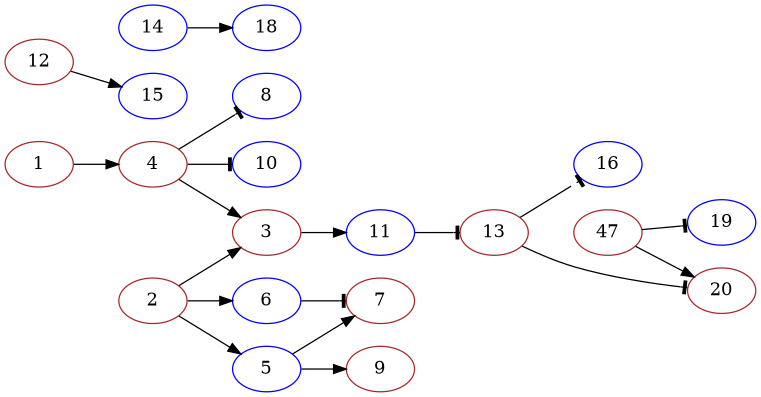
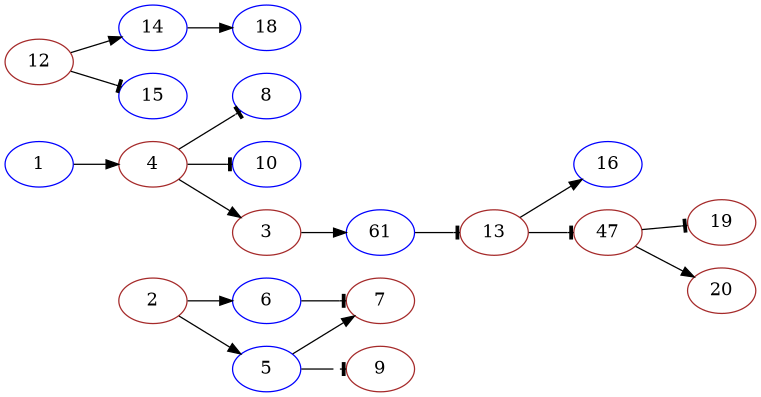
edge "12" -> "14": added
edge "12" -> "15": arrowhead normal -> tee
node "1": color brown -> blue
edge "13" -> "16": arrowhead tee -> normal
node "19": color blue -> brown
node "11": label "11" -> "61"
edge "2" -> "3": removed
edge "13" -> "20": now "13" -> "47"
edge "5" -> "9": arrowhead normal -> tee
